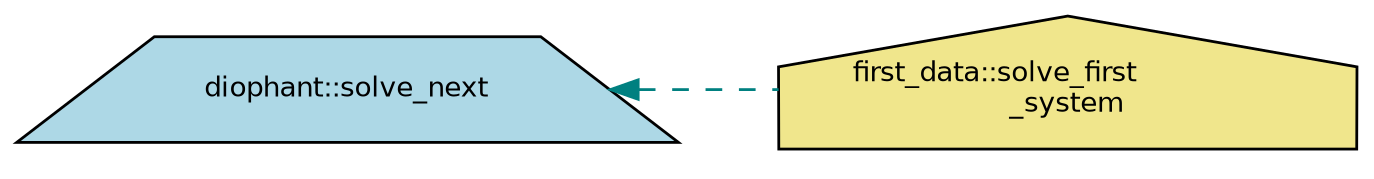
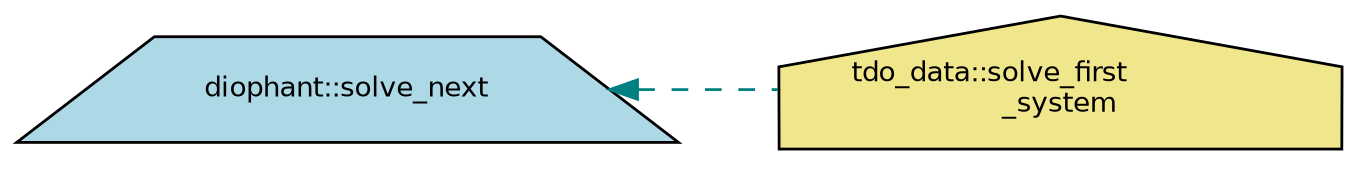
node "first_data::solve_first _system": label "first_data::solve_first _system" -> "tdo_data::solve_first _system"
